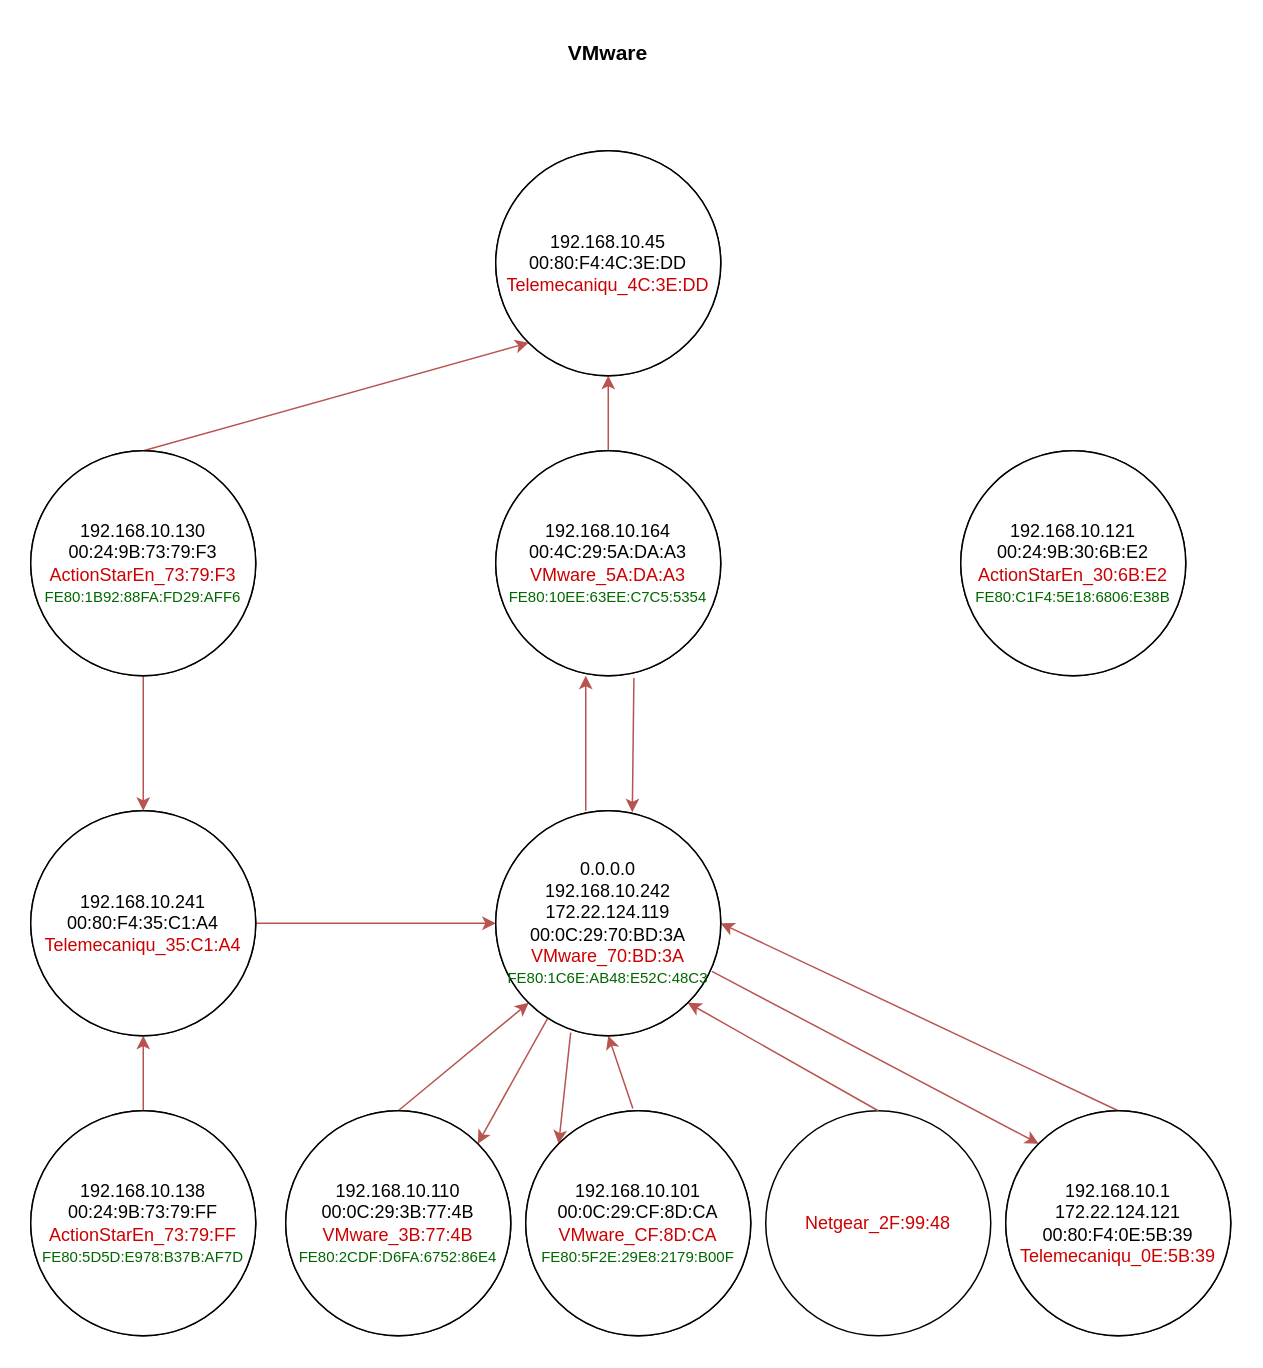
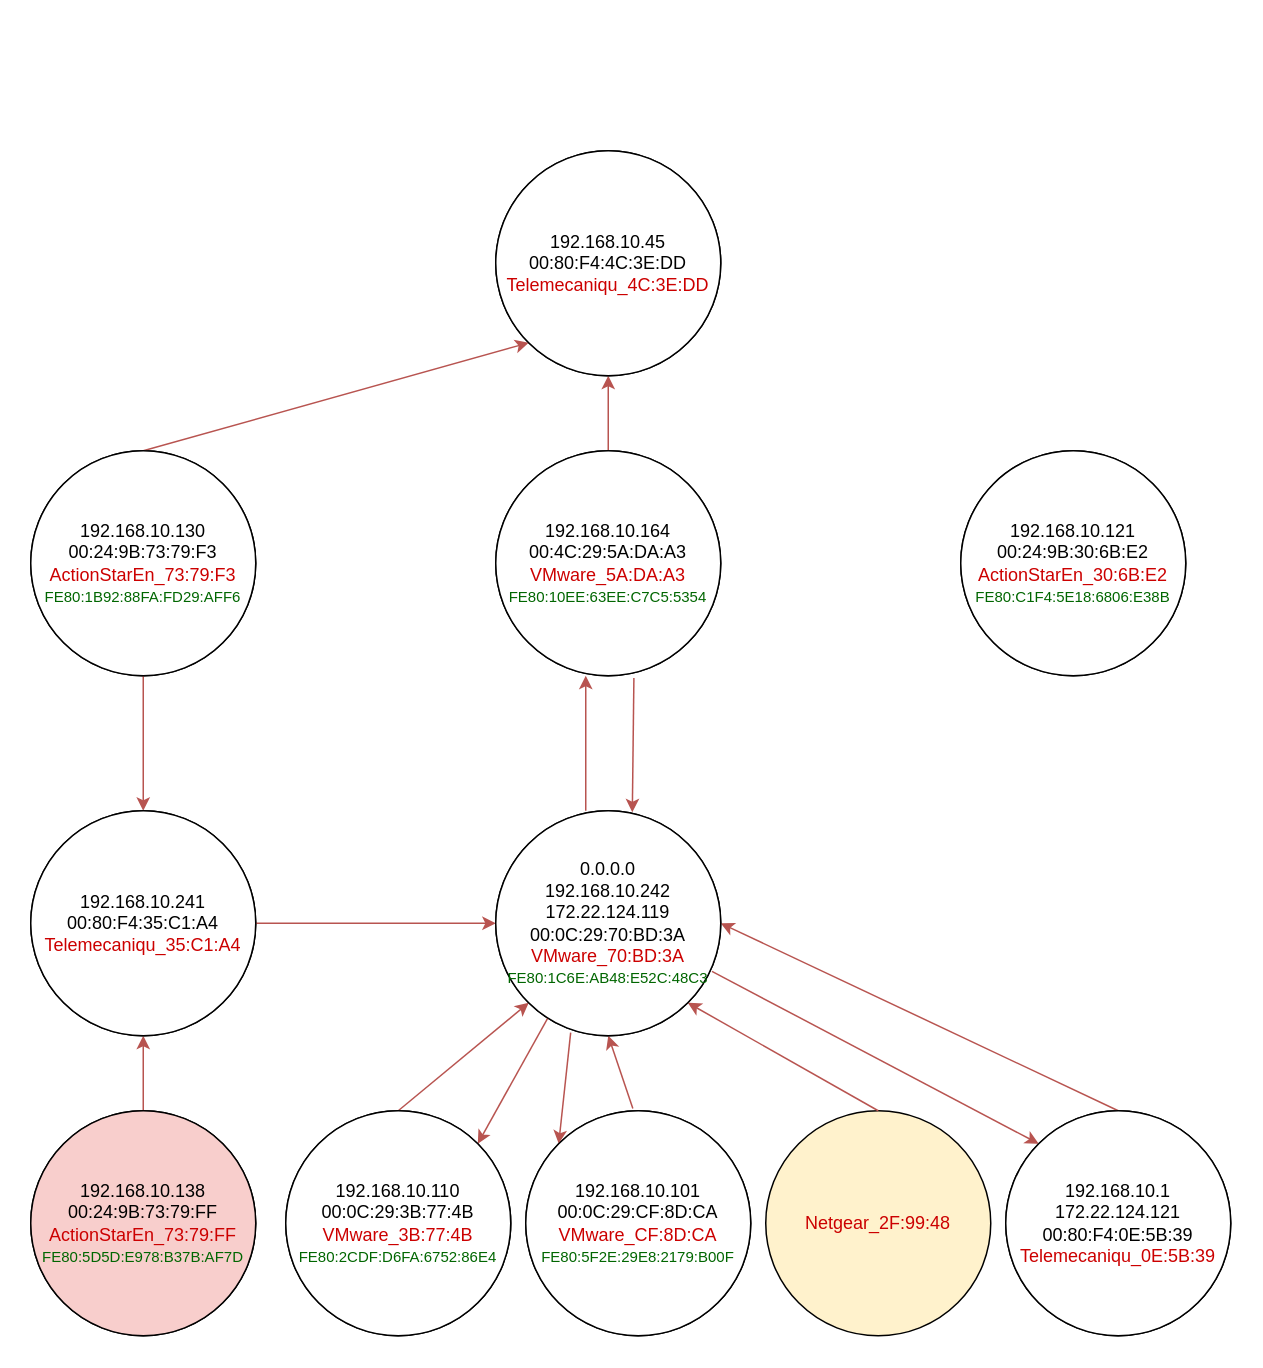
node "VMware": removed
node "192.168.10.138 00:24:9B:73:79:FF ActionStarEn_73:79:FF FE80:5D5D:E978:B37B:AF7D": fillcolor #ffffff -> #f8cecc
node "Netgear_2F:99:48": fillcolor #ffffff -> #fff2cc
